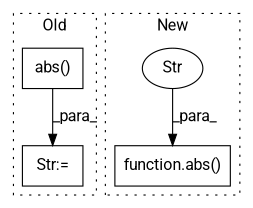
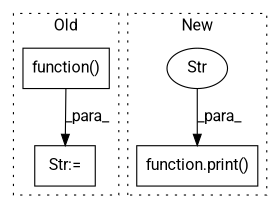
node "abs()": label "abs()" -> "function()"
node "function.abs()": label "function.abs()" -> "function.print()"
